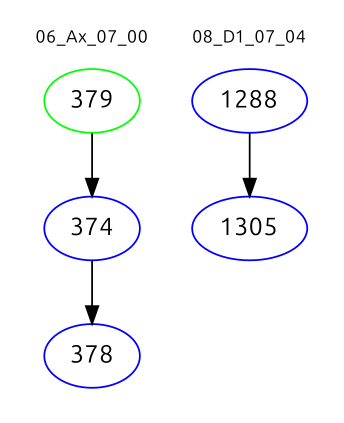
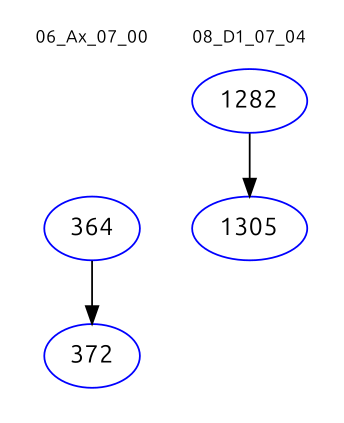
node "379": removed
node "1288": label "1288" -> "1282"
node "374": label "374" -> "364"
node "378": label "378" -> "372"
